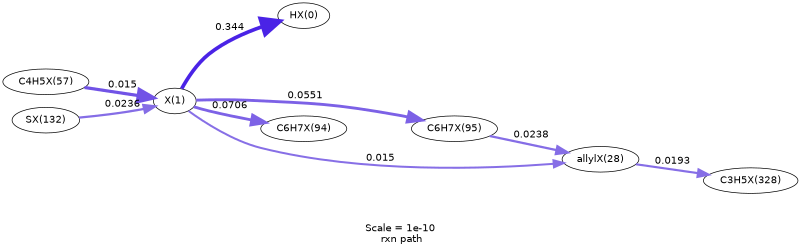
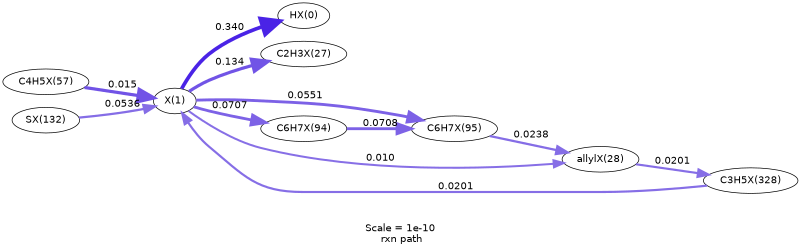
edge "X(1)" -> "HX(0)": label " 0.344" -> " 0.340"
node "C2H3X(27)": added
edge "SX(132)" -> "X(1)": label " 0.0236" -> " 0.0536"
edge "X(1)" -> "C6H7X(94)": label " 0.0706" -> " 0.0707"
edge "C6H7X(94)" -> "C6H7X(95)": added, label "0.0708"
edge "X(1)" -> "allylX(28)": label " 0.015" -> " 0.010"
edge "allylX(28)" -> "C3H5X(328)": label " 0.0193" -> " 0.0201"
edge "C3H5X(328)" -> "X(1)": added, label "0.0201"
